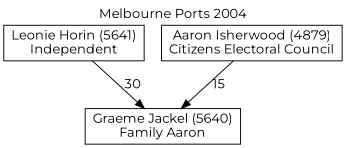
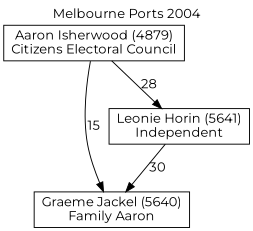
edge "Aaron Isherwood (4879) Citizens Electoral Council" -> "Leonie Horin (5641) Independent": added, label "28"
